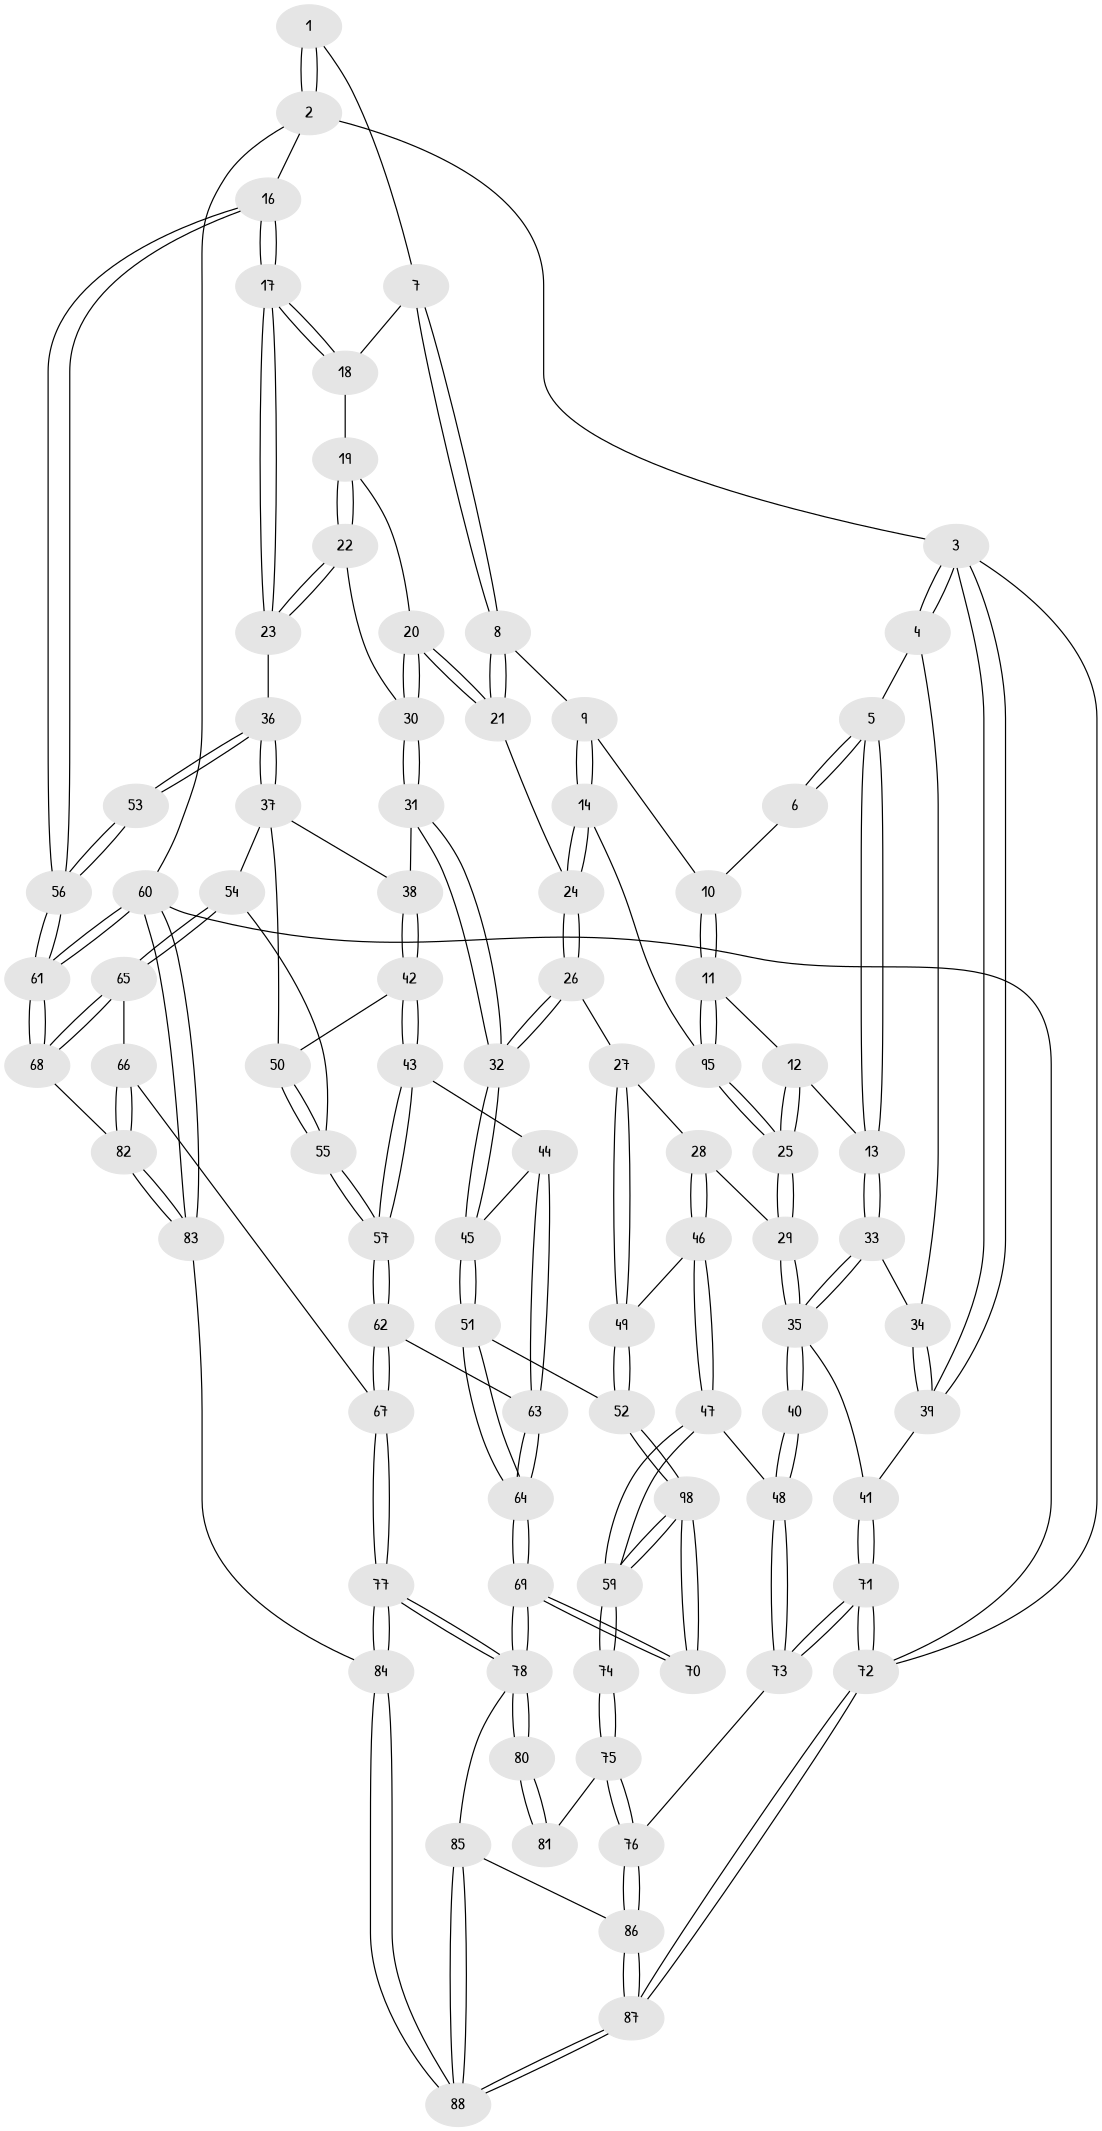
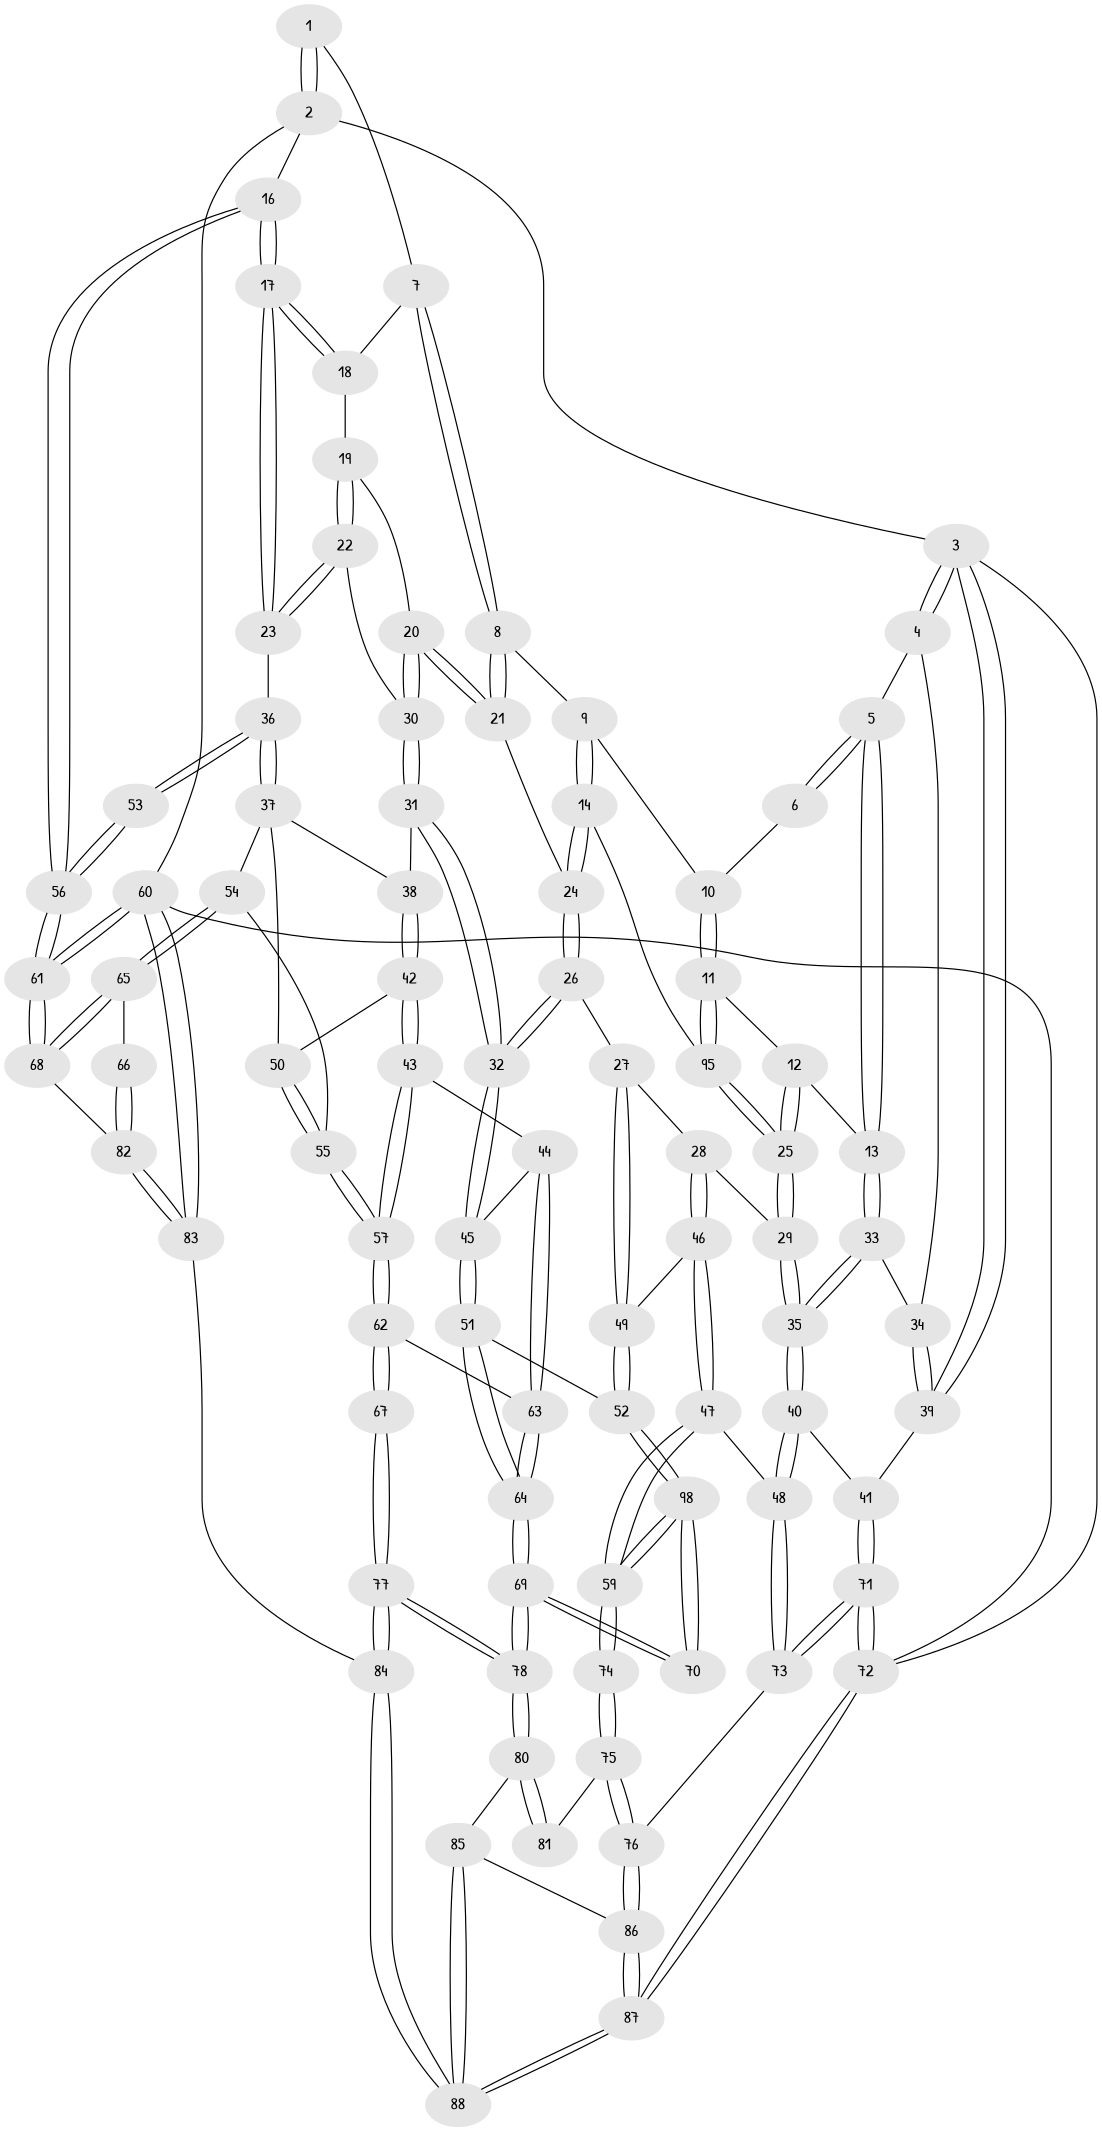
edge "66" -- "67": removed
edge "35" -- "41": now "40" -- "41"
edge "78" -- "85": now "80" -- "85"
